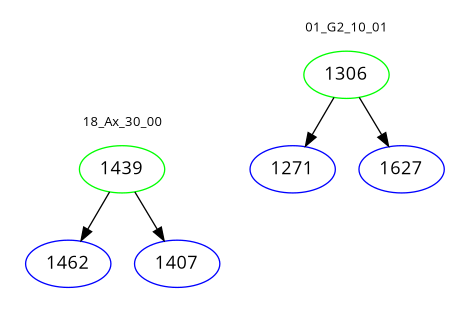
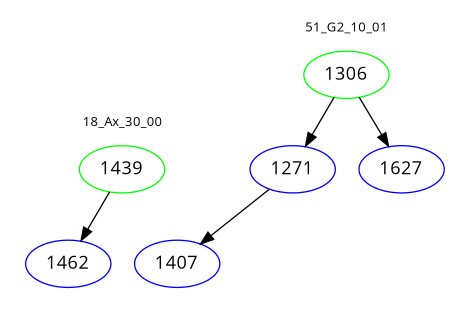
cluster "01_G2_10_01": label "01_G2_10_01" -> "51_G2_10_01"
edge "1439" -> "1407": now "1271" -> "1407"
